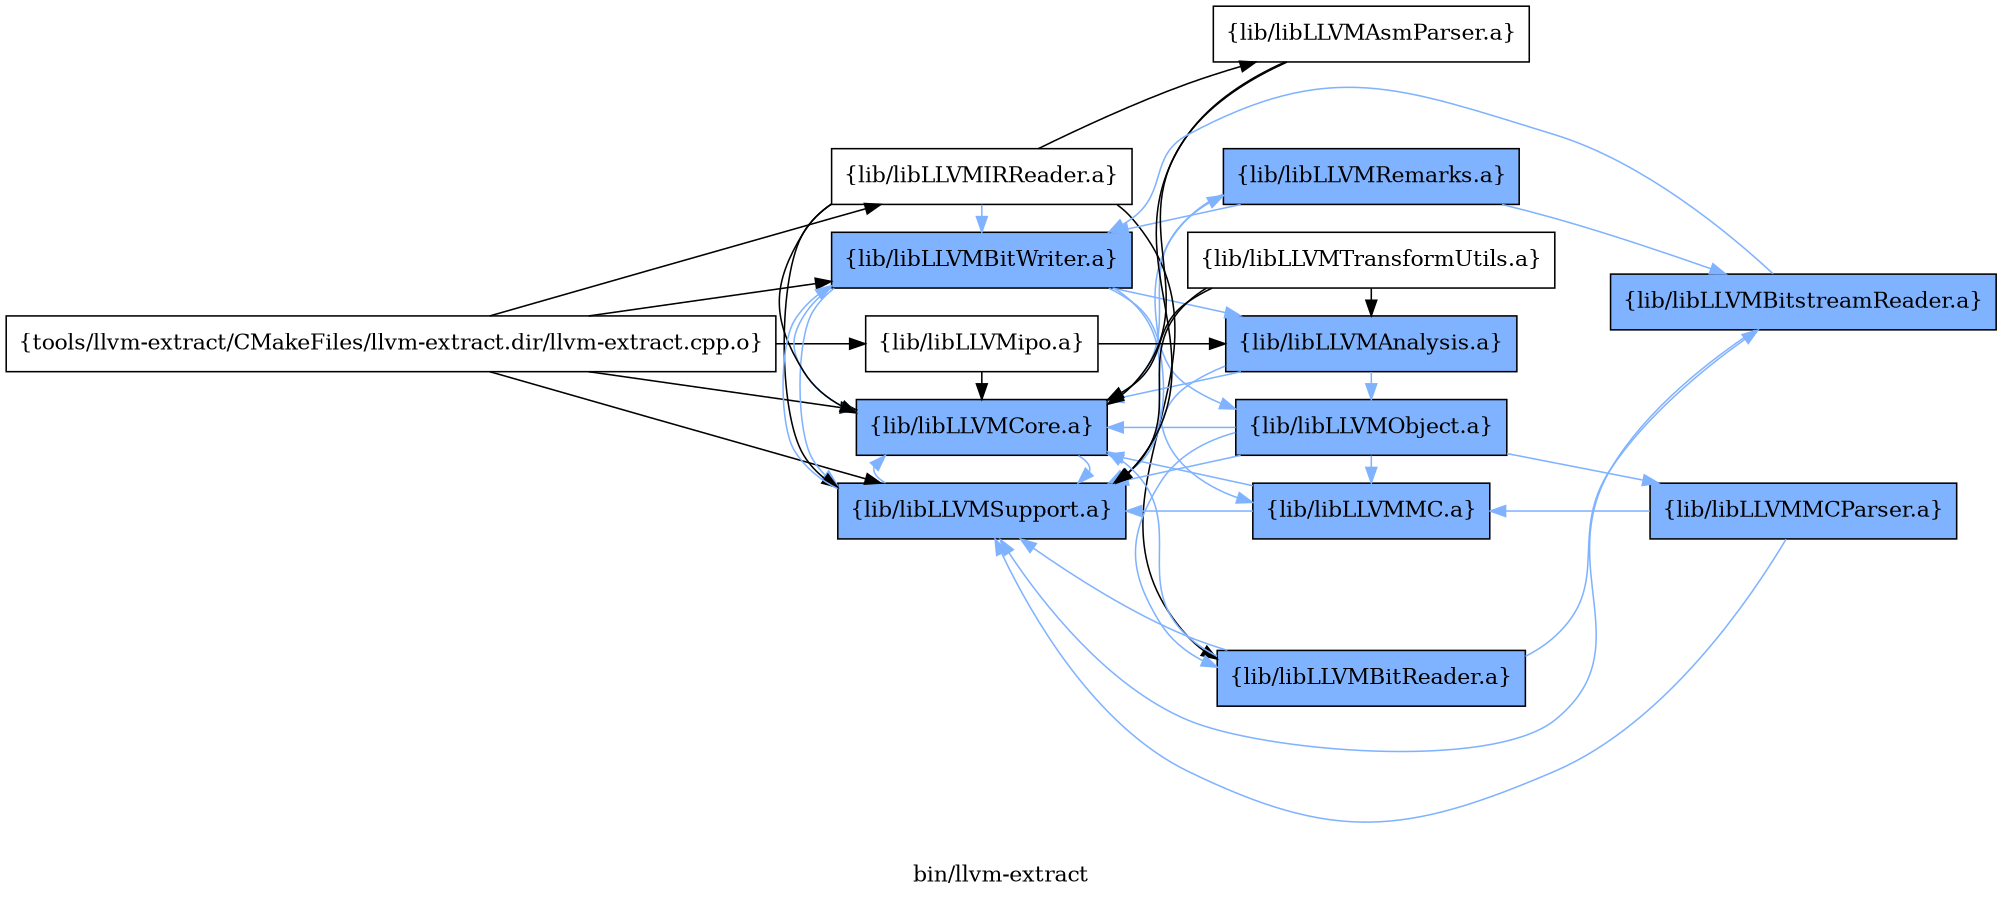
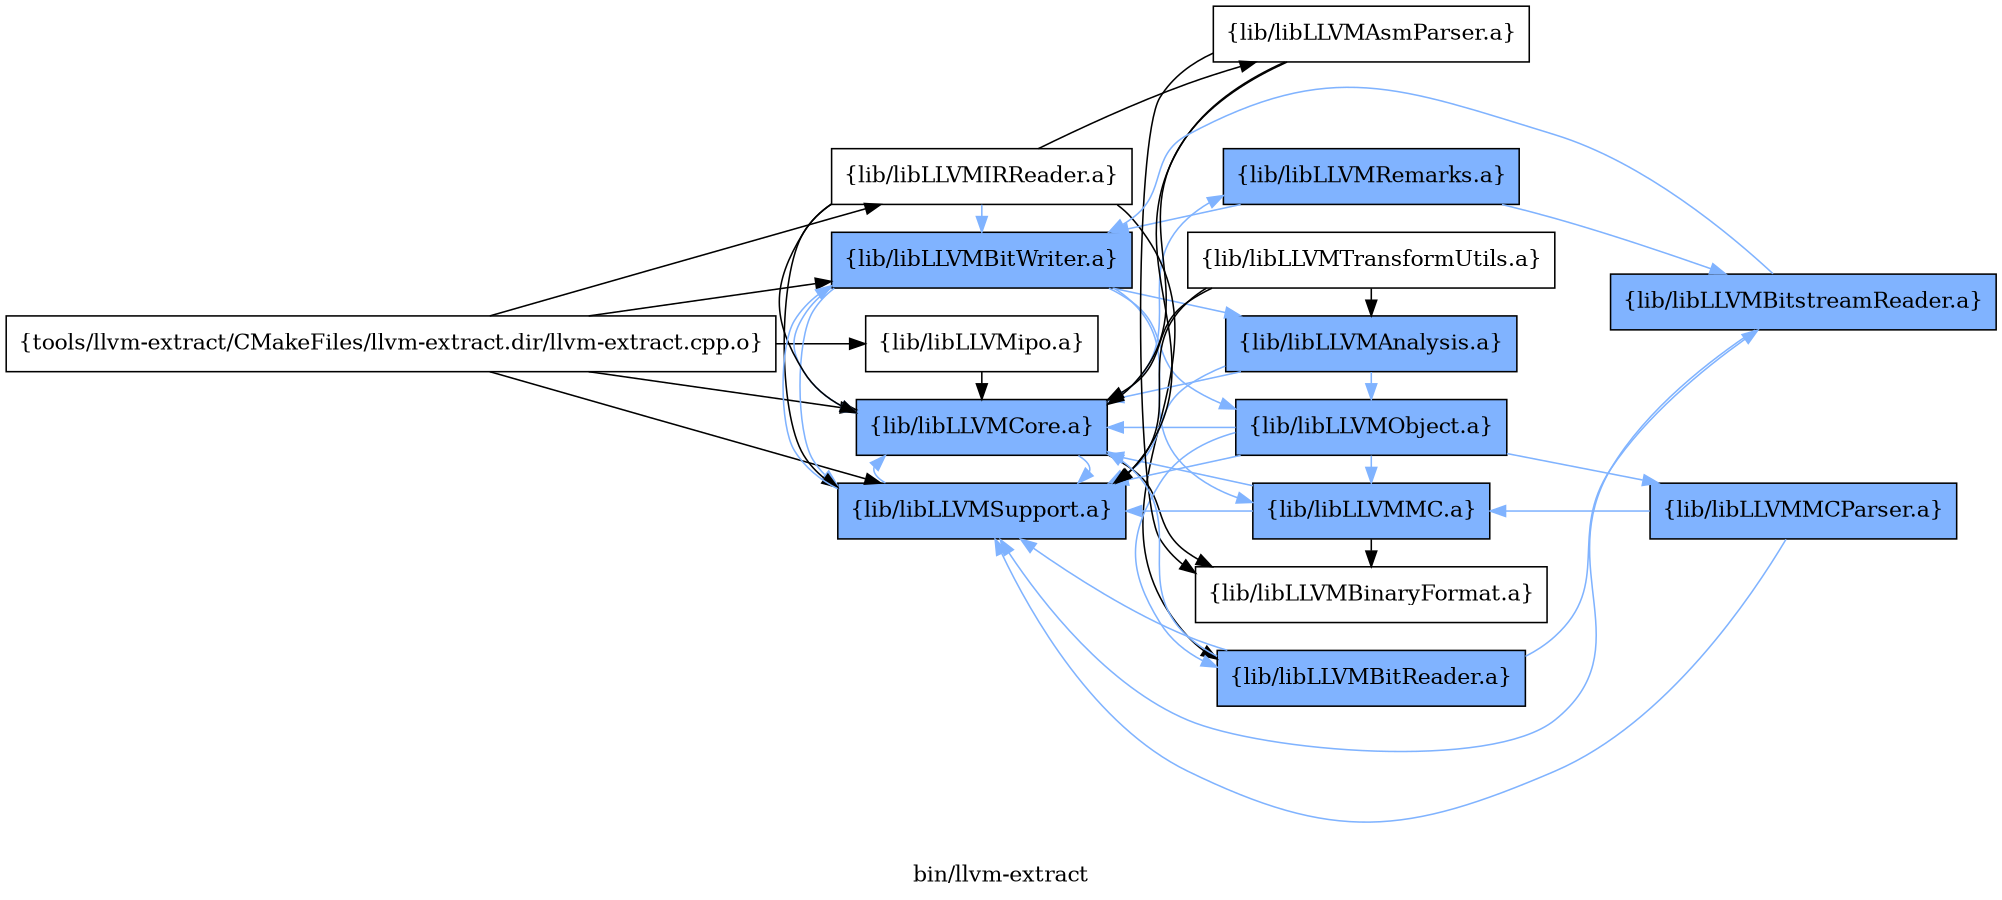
edge "{lib/libLLVMRemarks.a}" -> "{lib/libLLVMSupport.a}": removed
edge "{lib/libLLVMipo.a}" -> "{lib/libLLVMAnalysis.a}": removed
node "{lib/libLLVMBinaryFormat.a}": added
